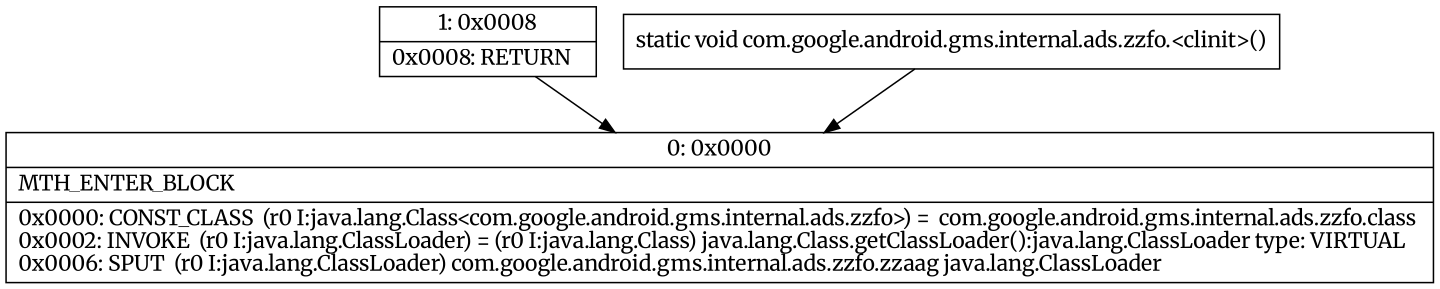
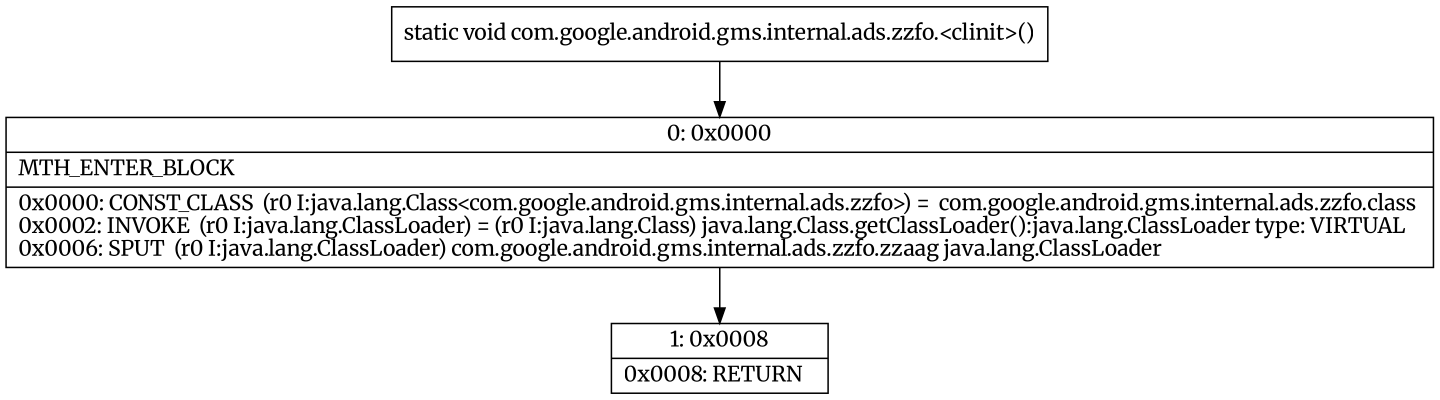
edge "1: 0x0008" -> "0: 0x0000": reversed
